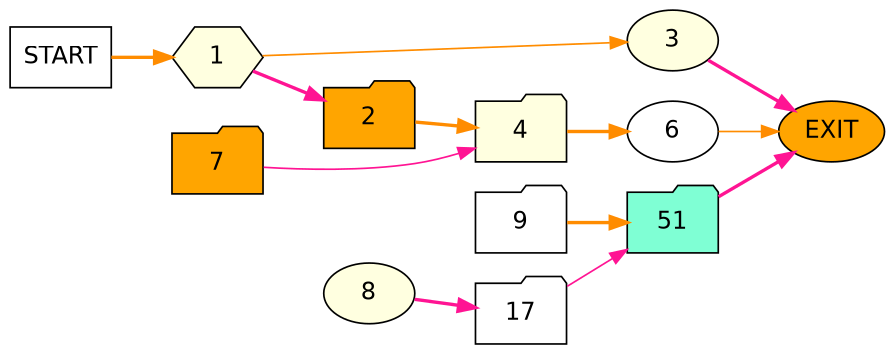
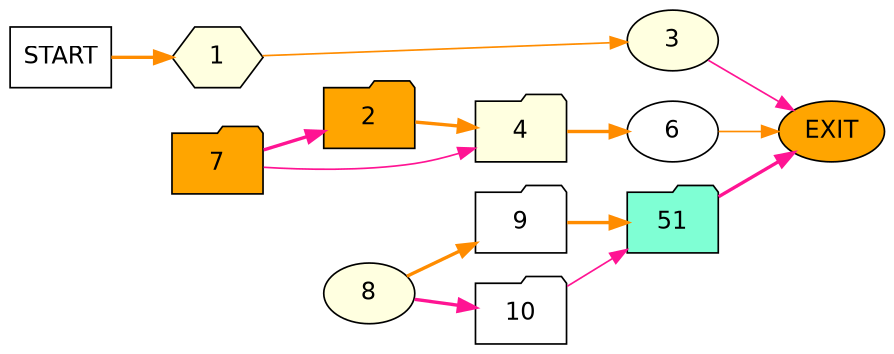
edge "3" -> "EXIT": style bold -> solid
edge "1" -> "2": now "7" -> "2"
edge "8" -> "9": added
node "17": label "17" -> "10"
